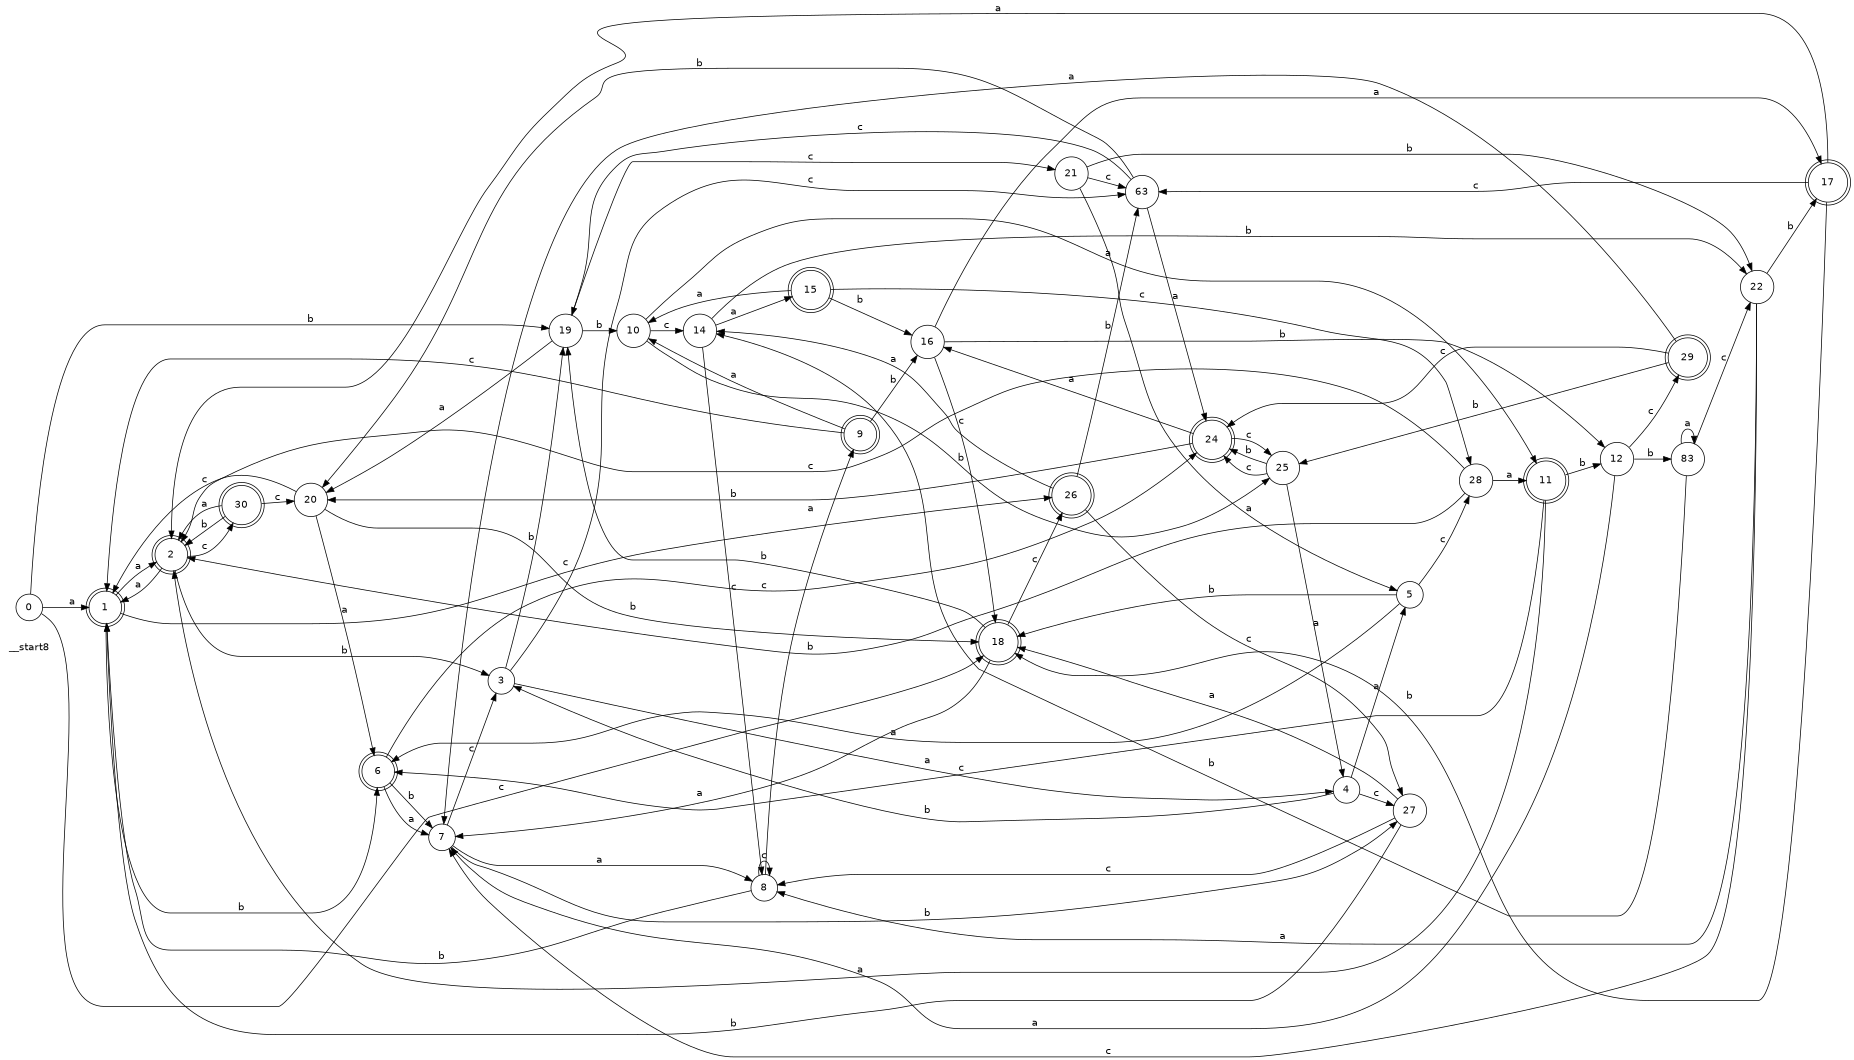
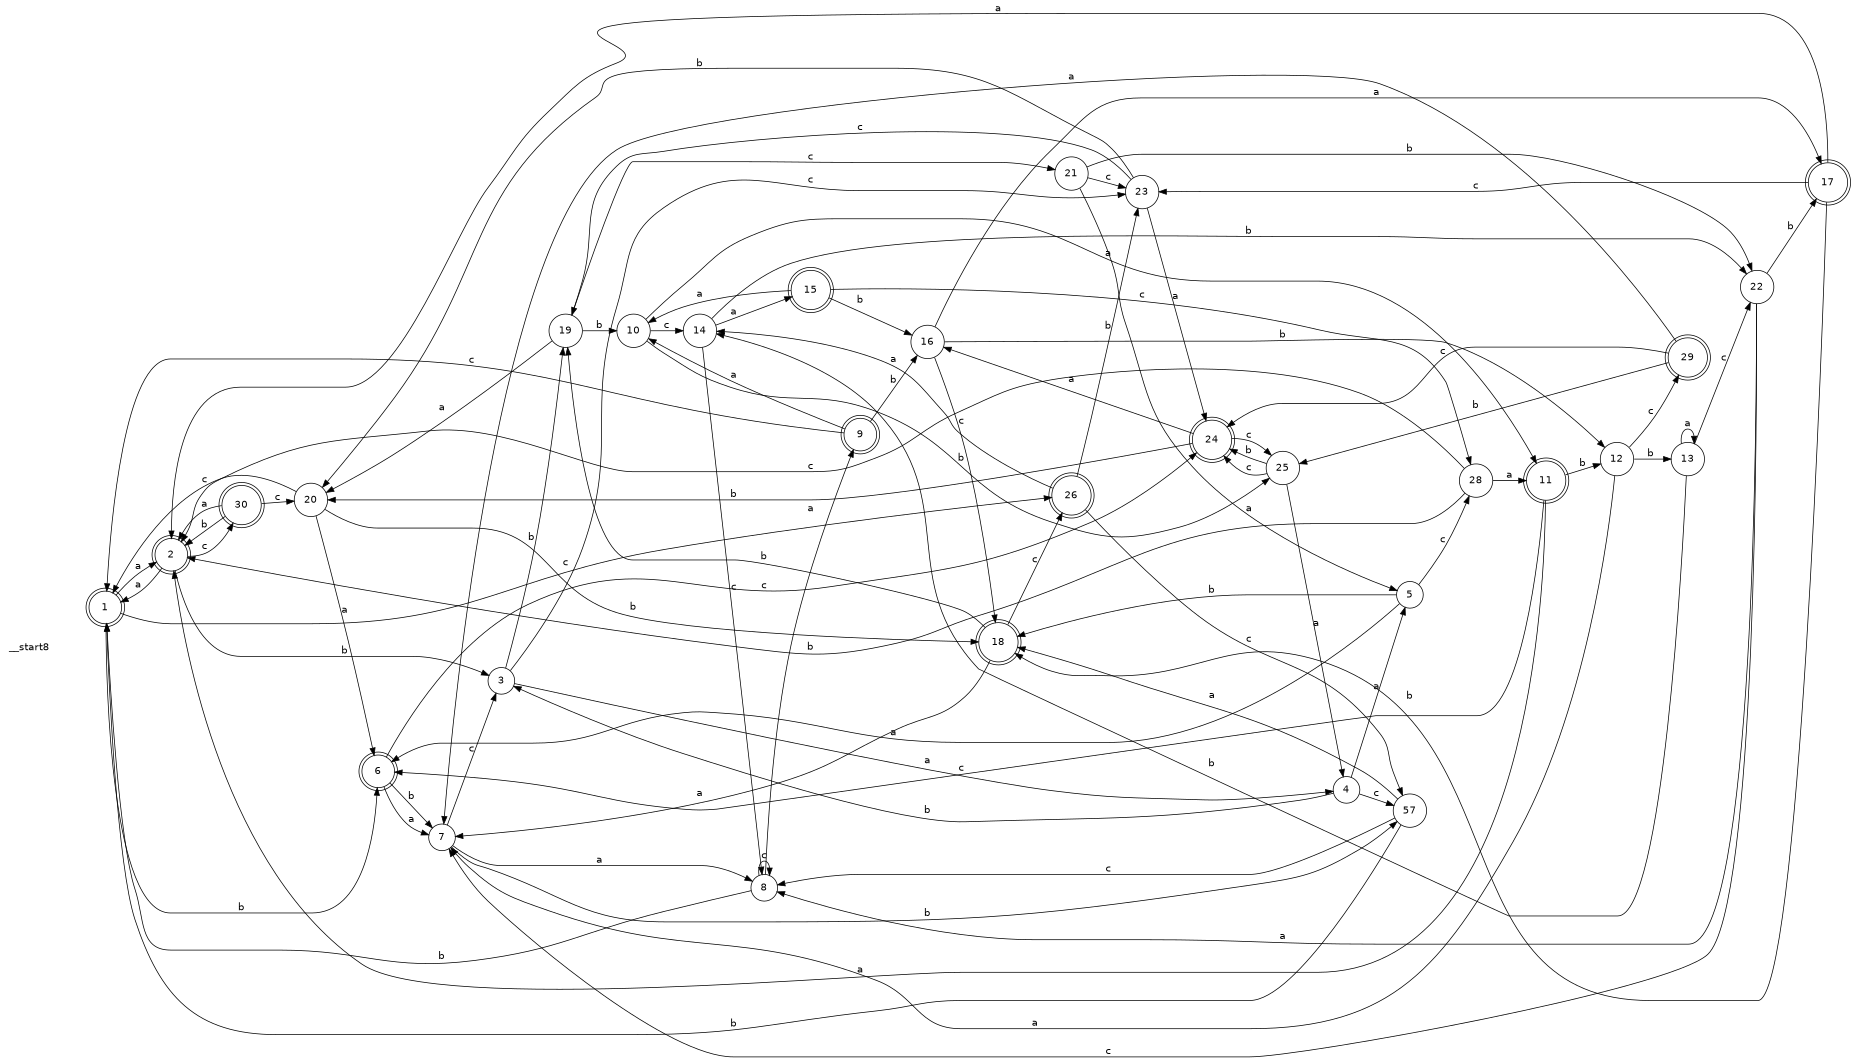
node "63": label "63" -> "23"
node "83": label "83" -> "13"
node "0": removed
node "27": label "27" -> "57"
